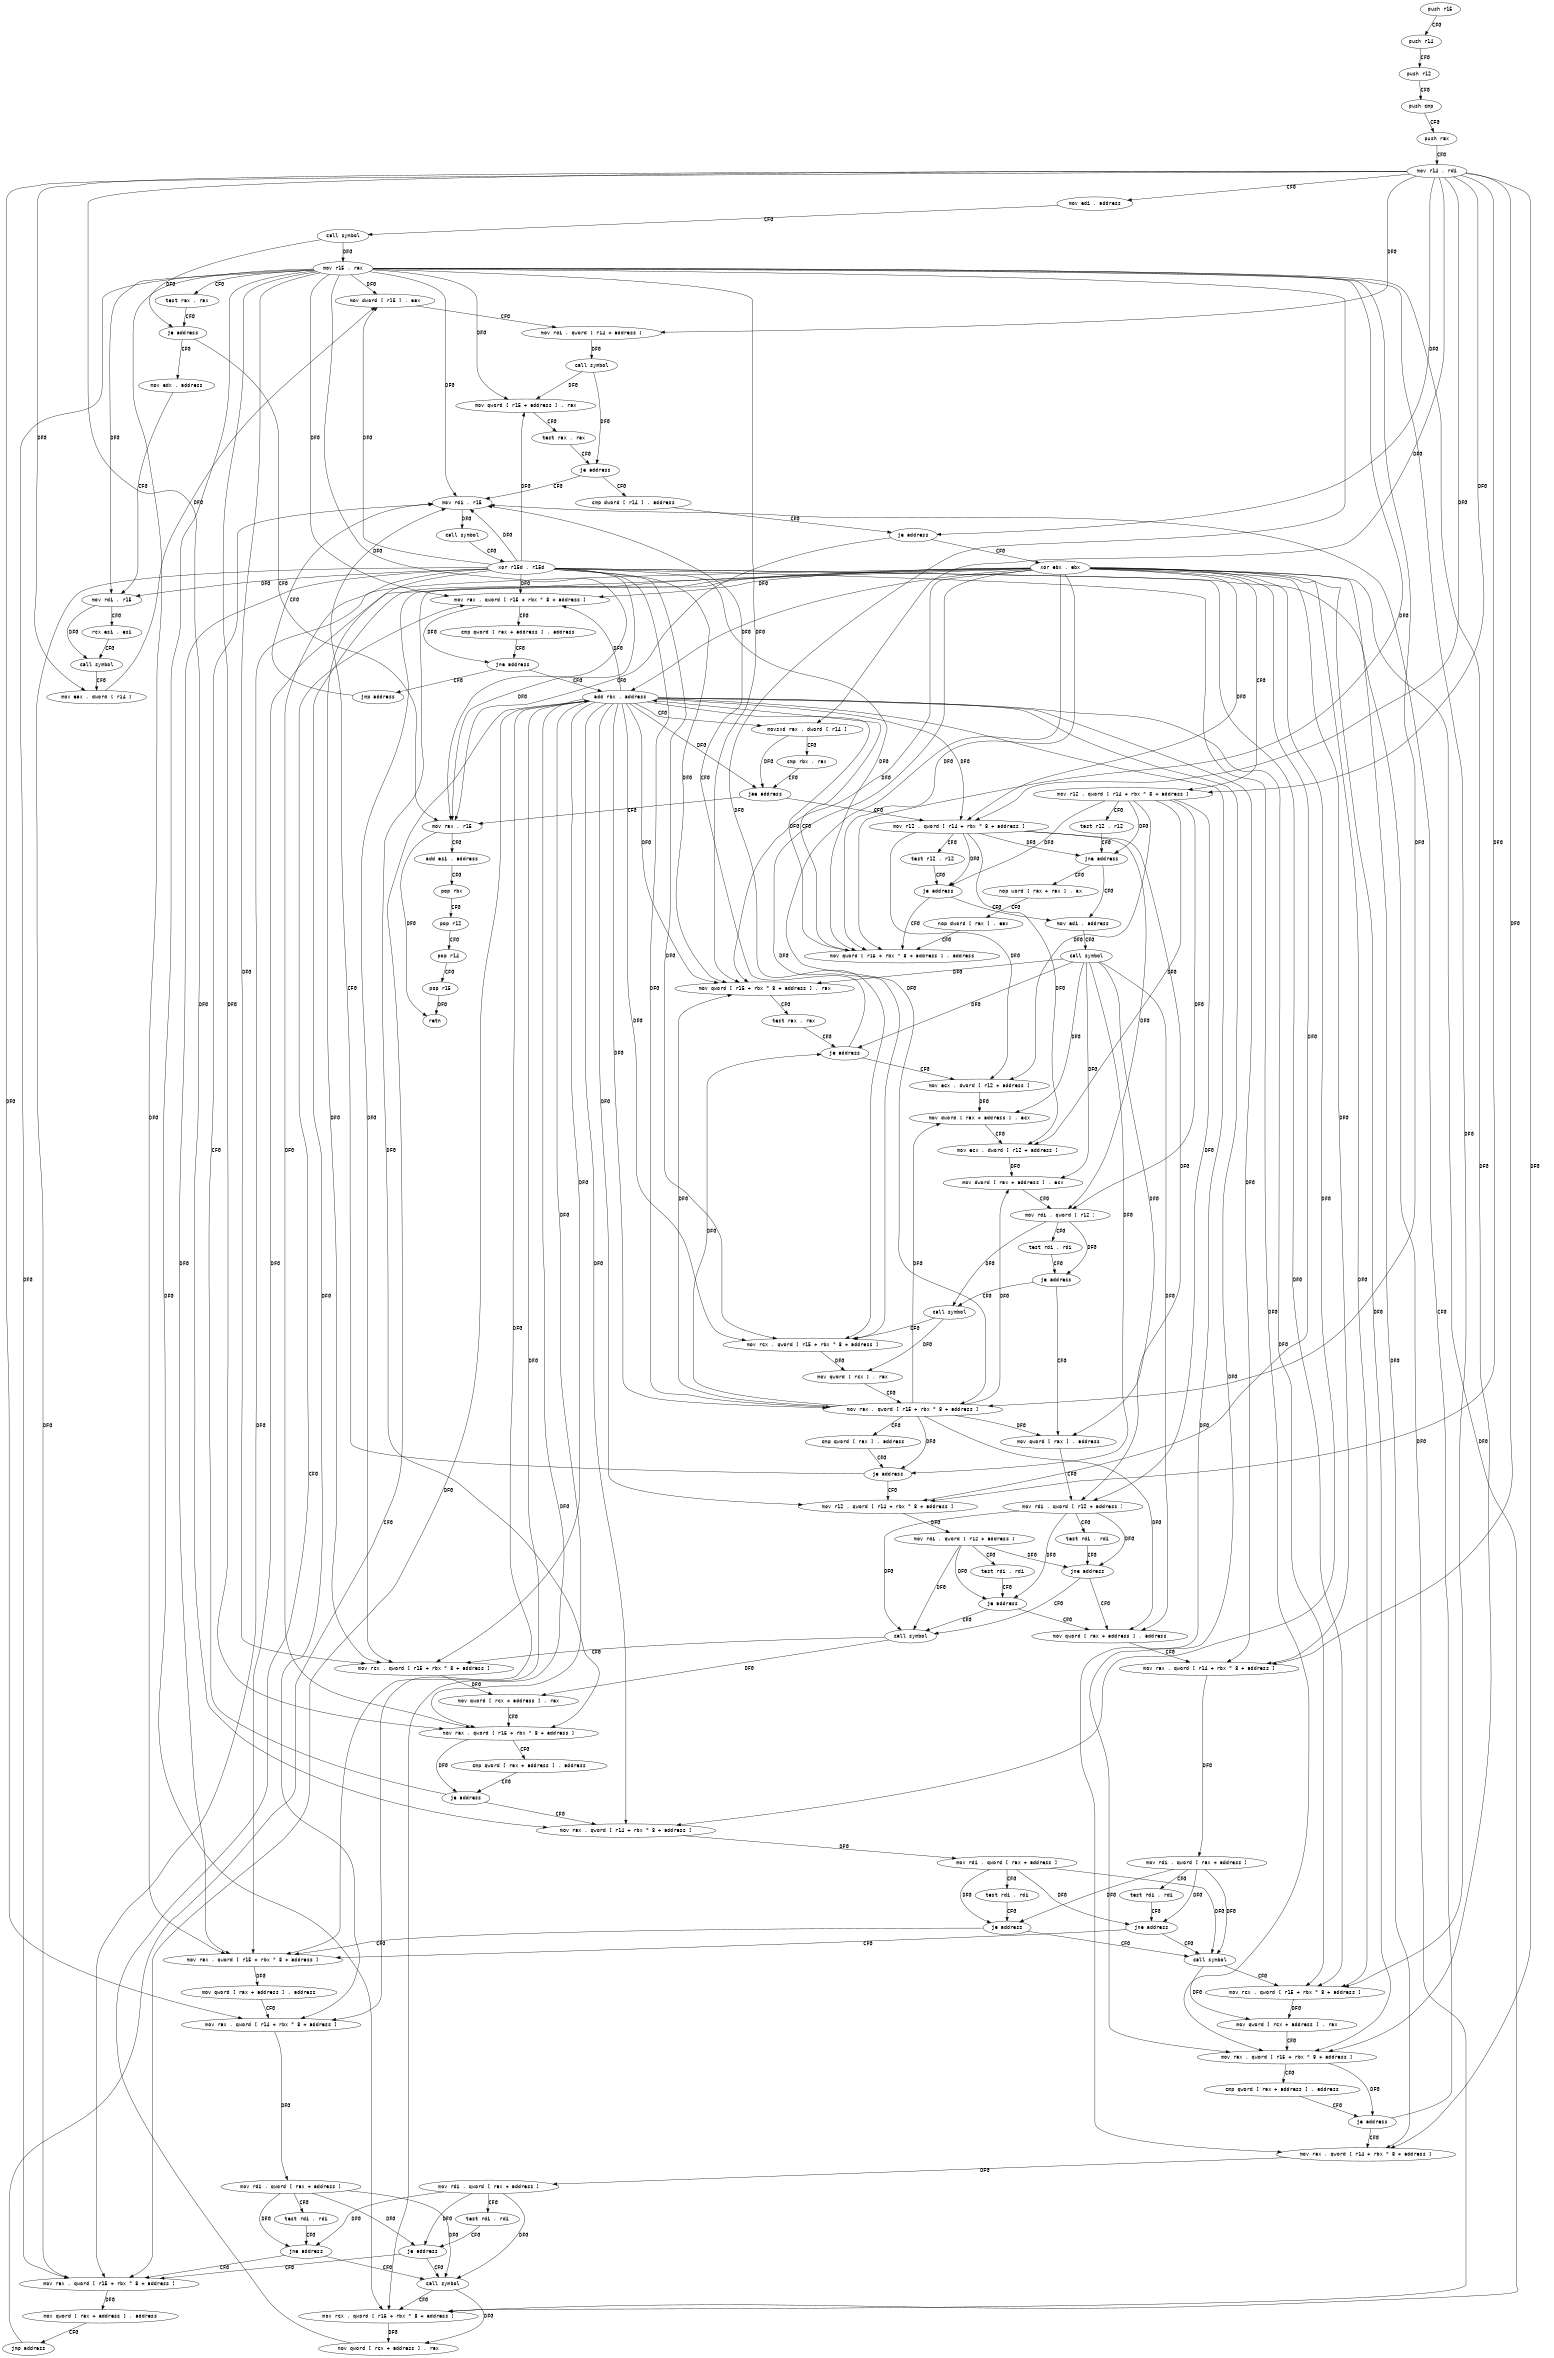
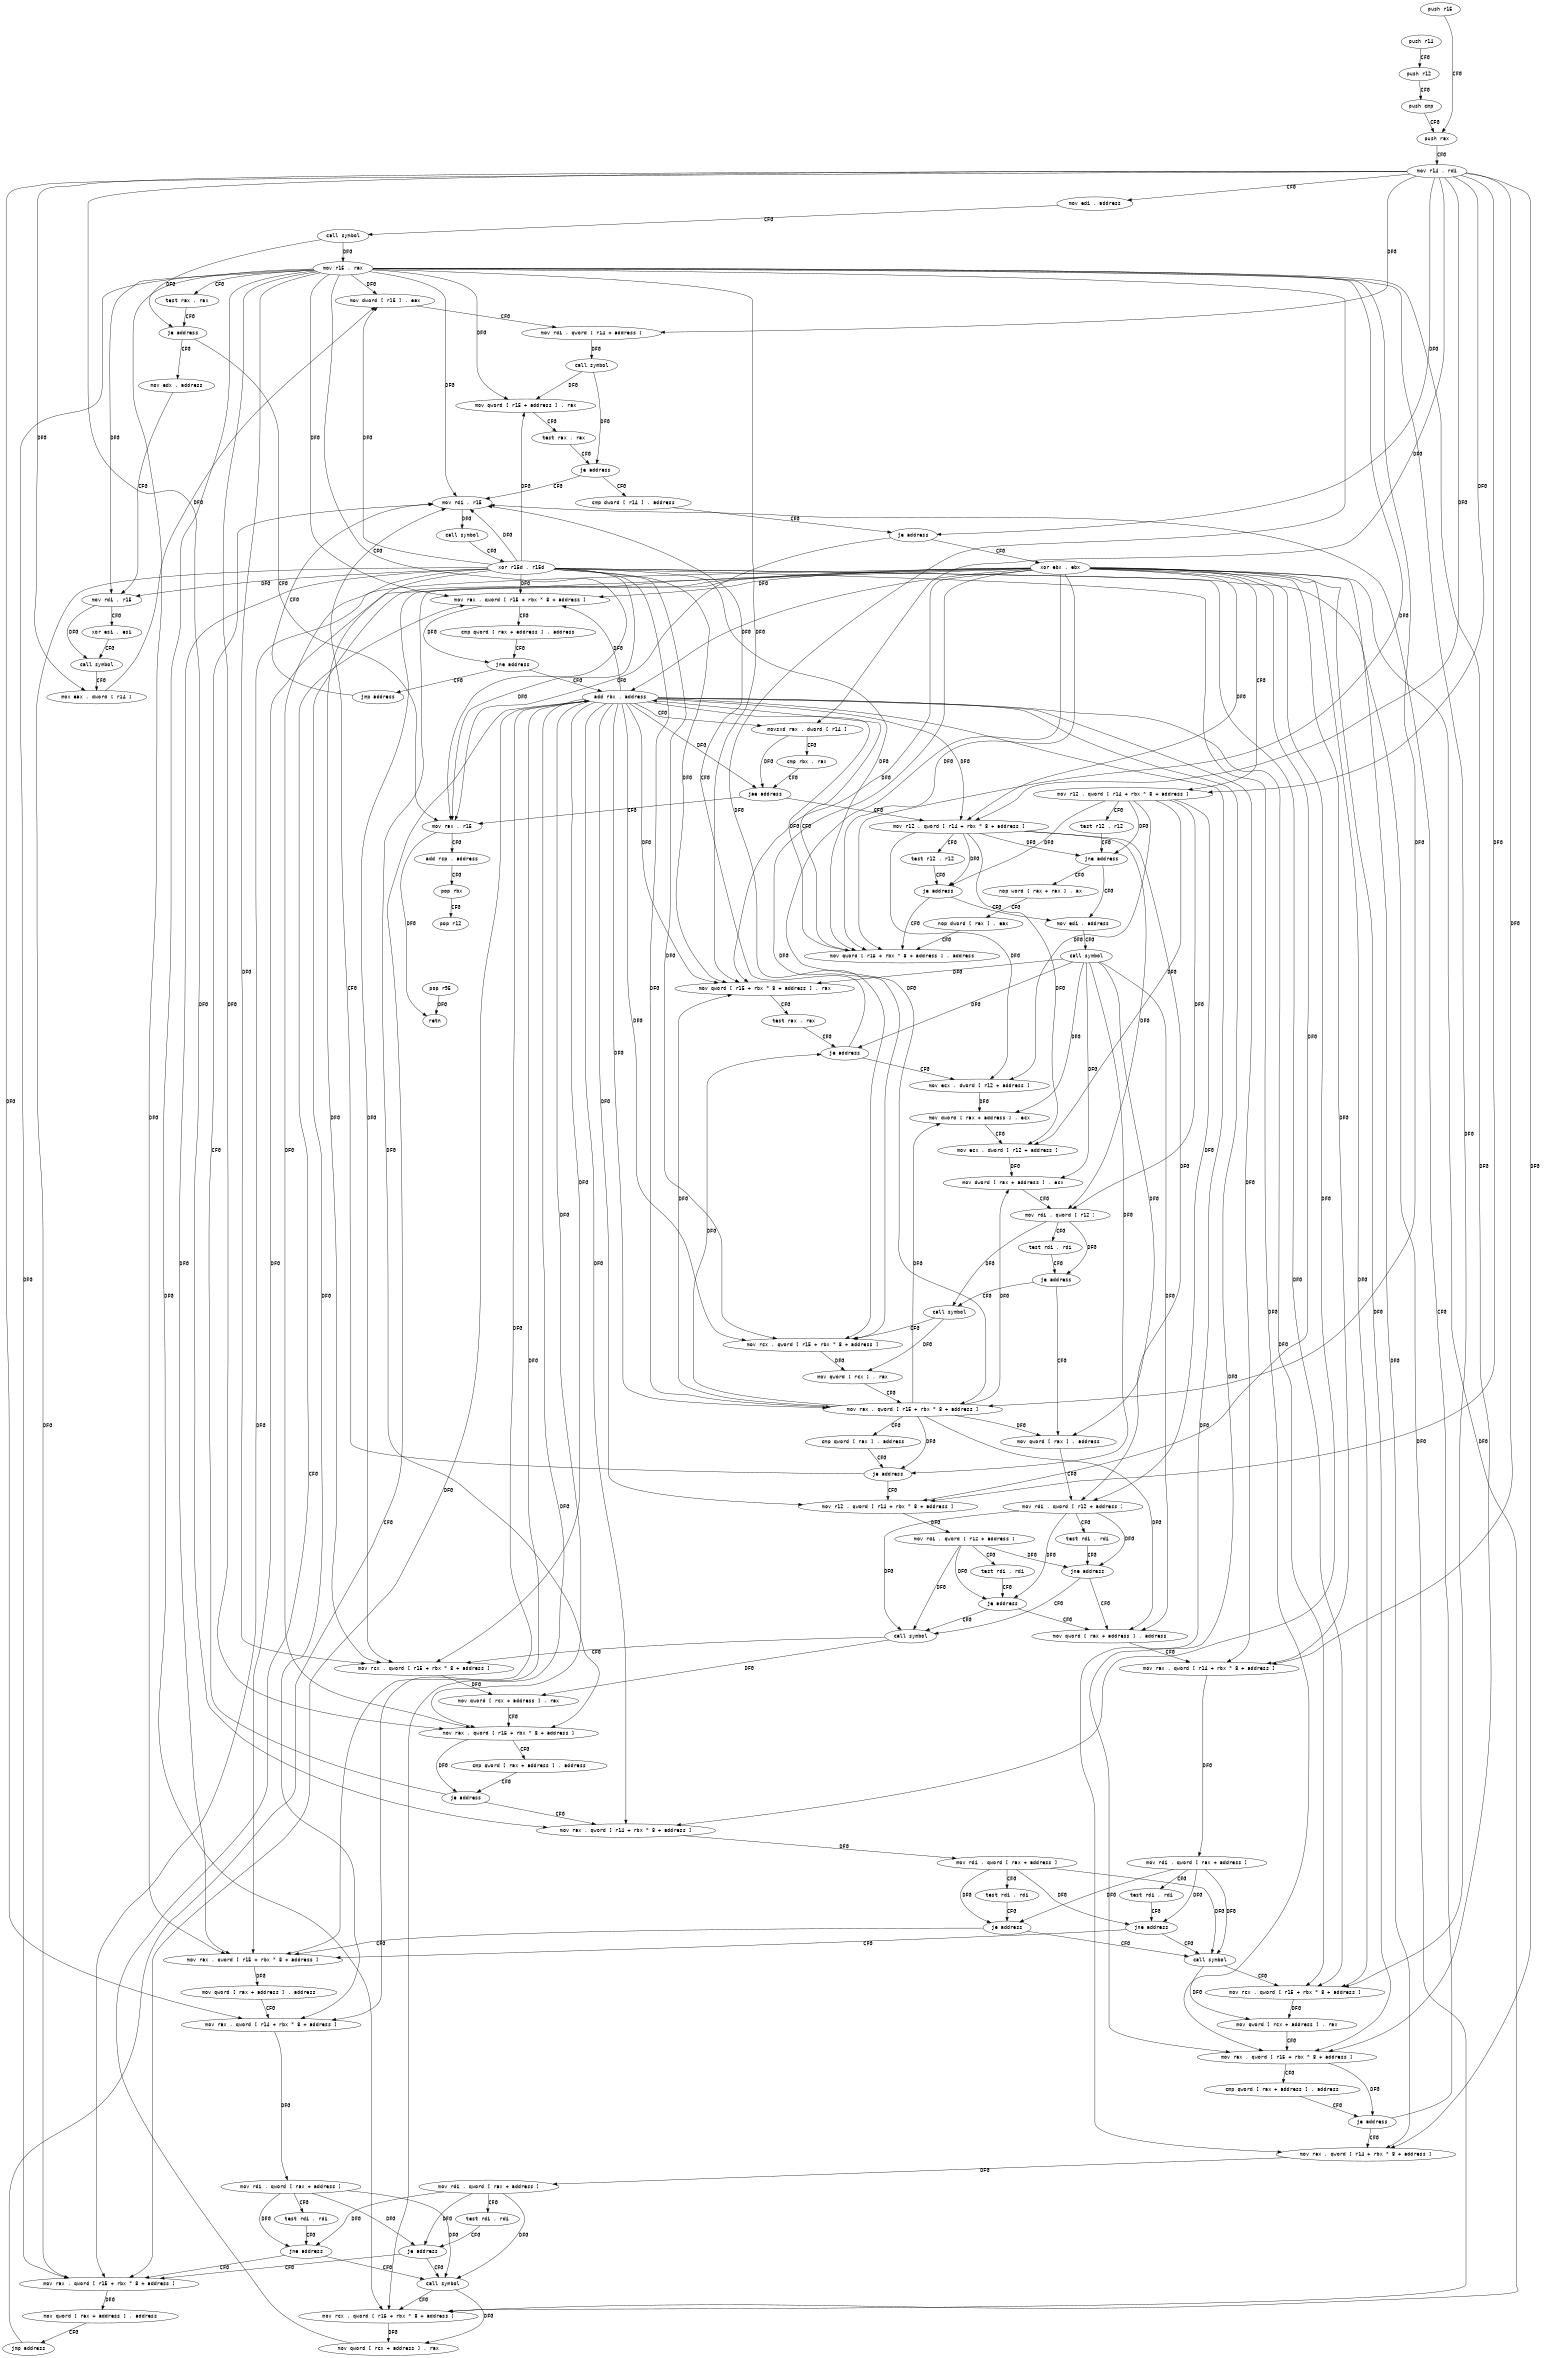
edge "push r15" -> "push r14": now "push r15" -> "push rax"
edge "mov r15 , rax" -> "mov rax , r15": label "DFG" -> "CFG"
node "rcx esi , esi": label "rcx esi , esi" -> "xor esi , esi"
node "add esi , address": label "add esi , address" -> "add rsp , address"
node "pop r14": removed
node "pop r15": label "pop r15" -> "pop r95"
